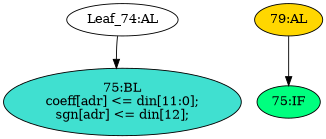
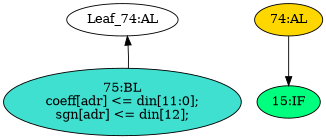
node "79:AL": label "79:AL" -> "74:AL"
edge "Leaf_74:AL" -> "75:BL coeff[adr] <= din[11:0]; sgn[adr] <= din[12];": reversed
node "75:IF": label "75:IF" -> "15:IF"
